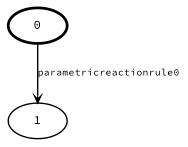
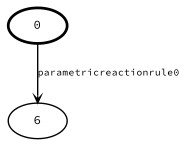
node "1": label "1" -> "6"
